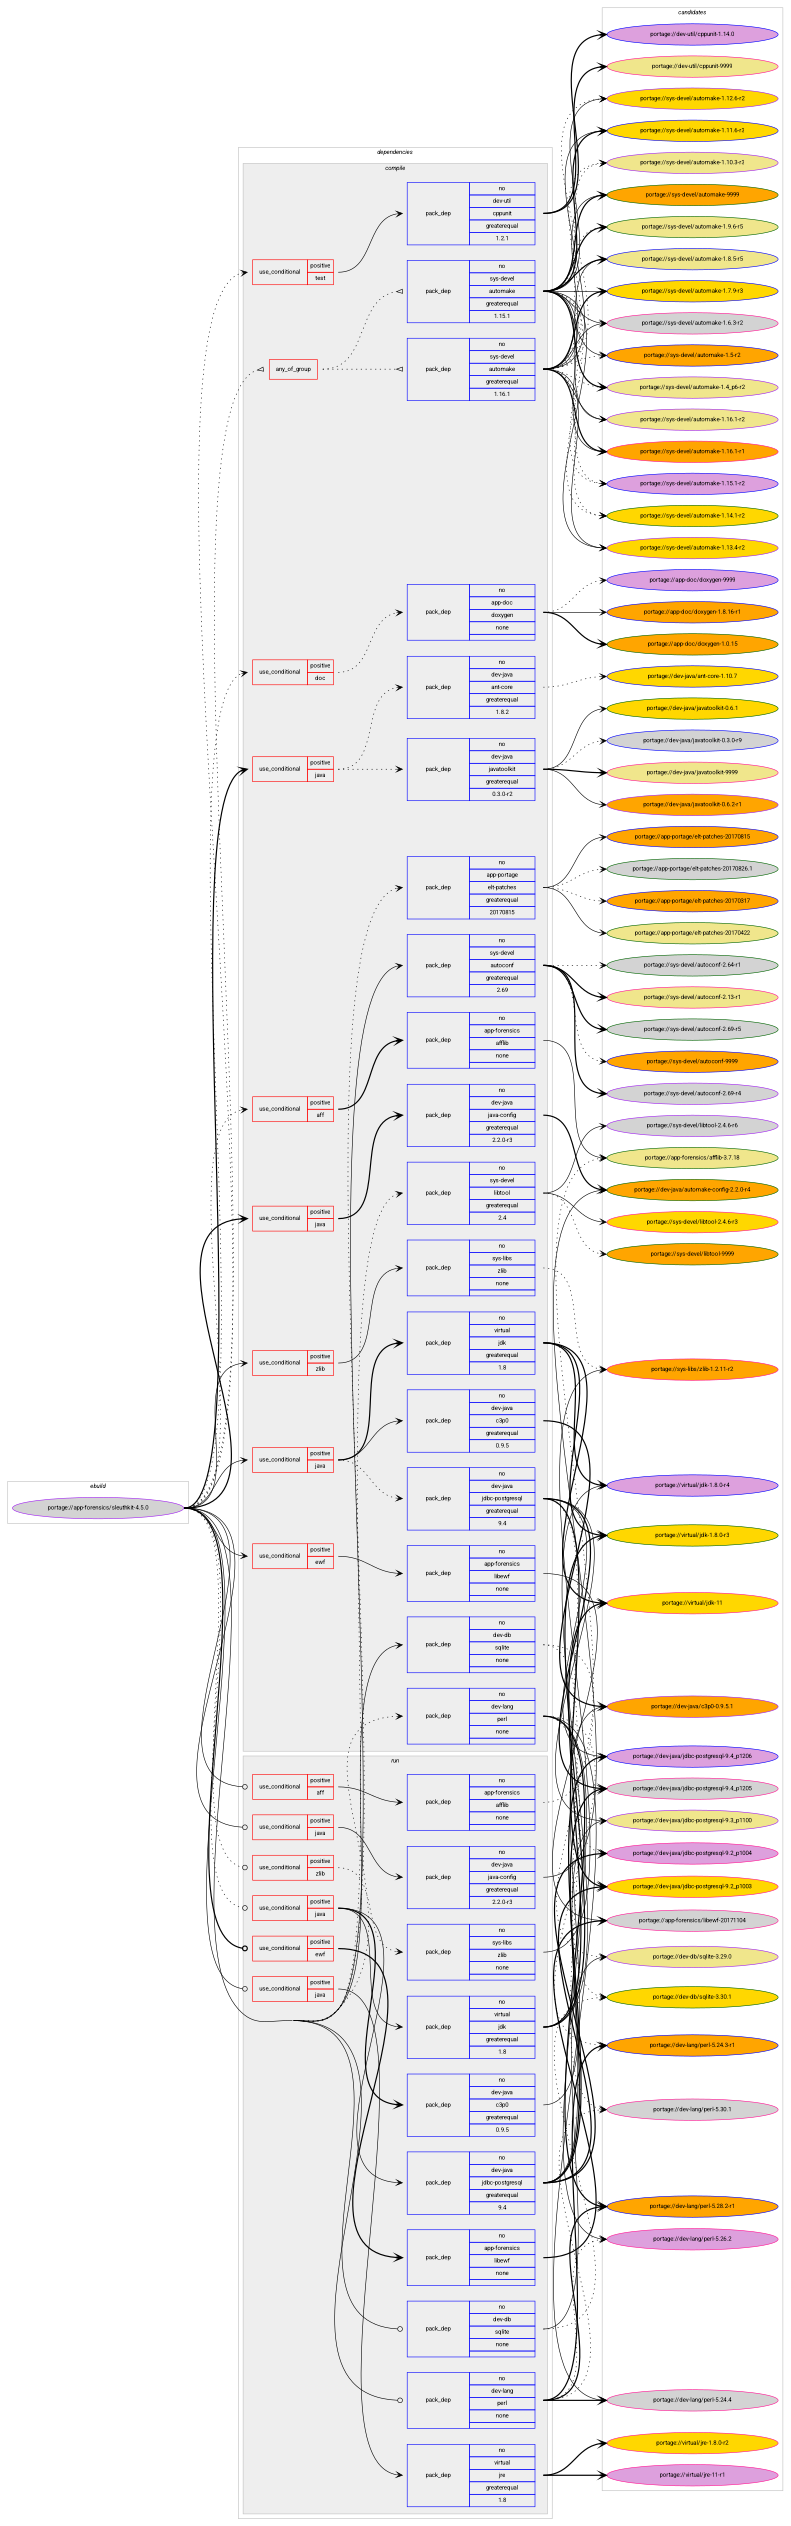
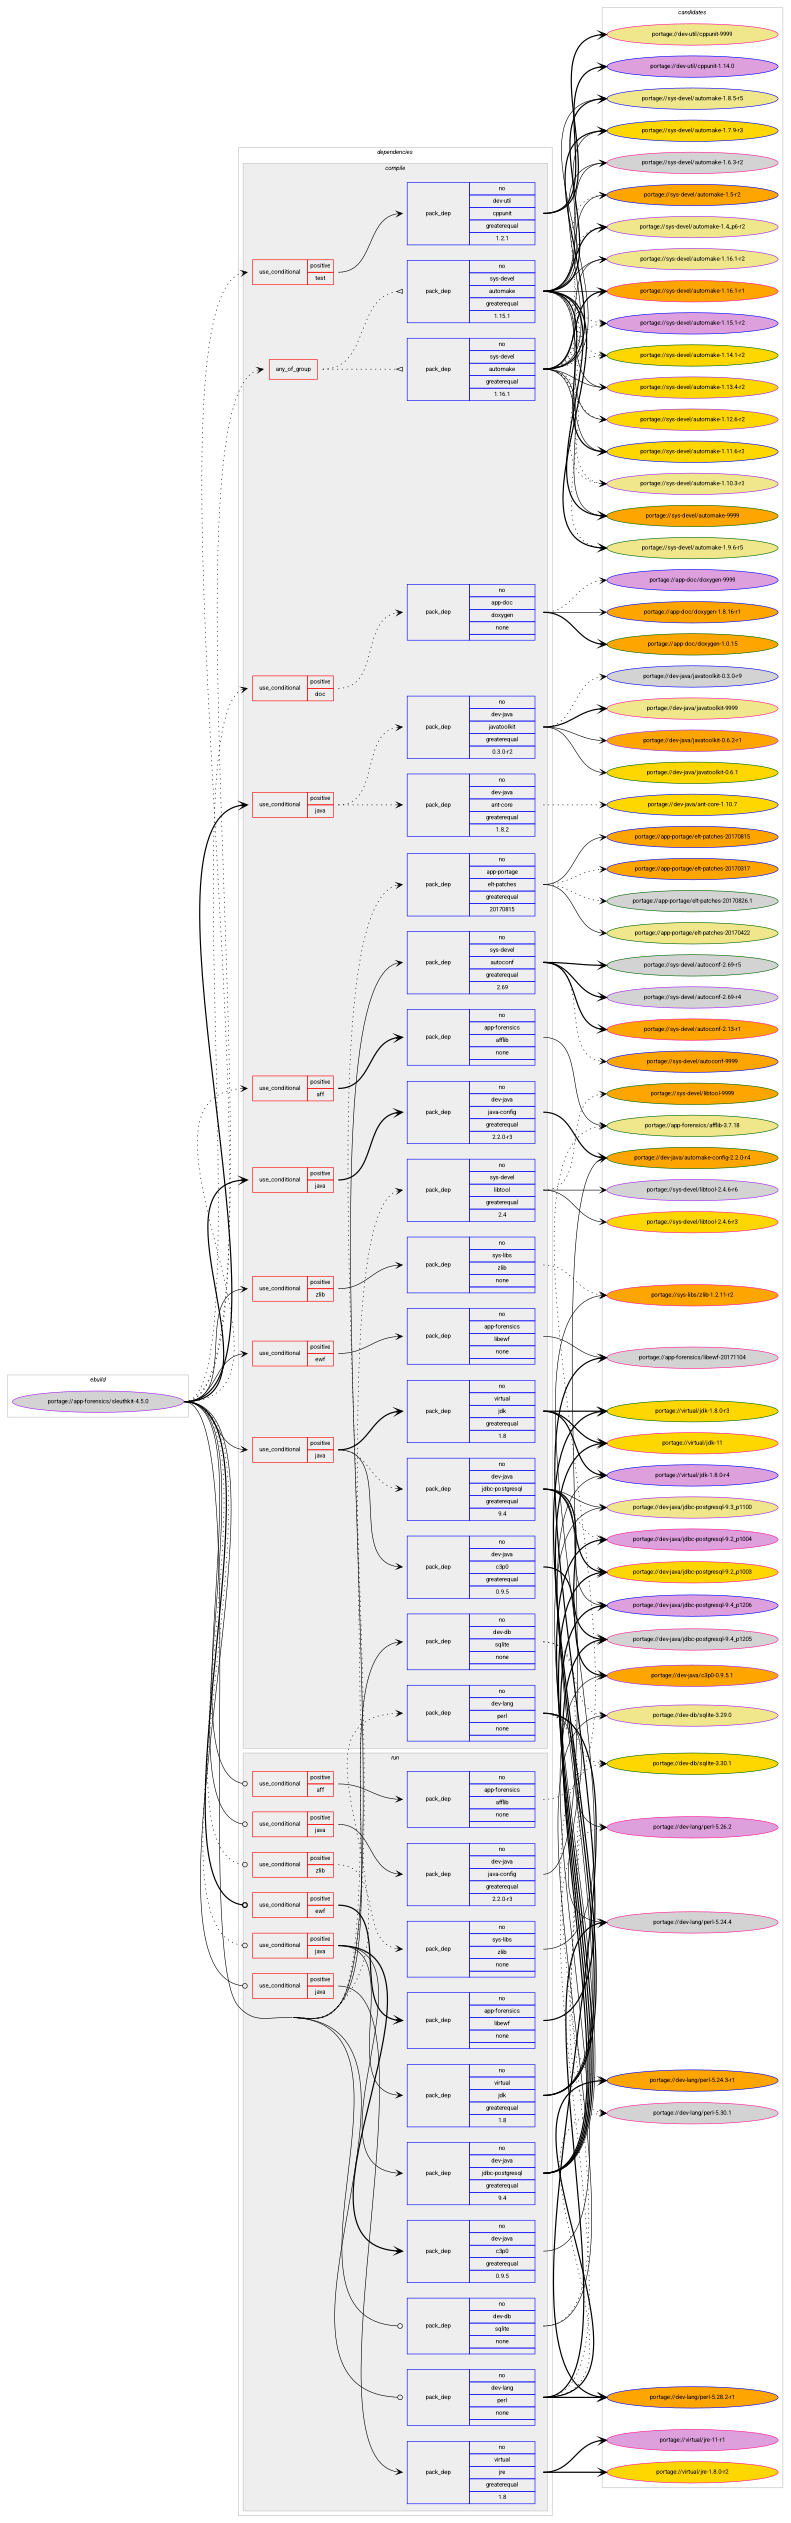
edge "portage://app-forensics/sleuthkit-4.5.0" -> "any_of_group": arrowhead oinv -> vee
node "portage://sys-devel/autoconf-2.64-r1": removed
node "portage://sys-devel/autoconf-2.13-r1": fillcolor khaki -> orange
